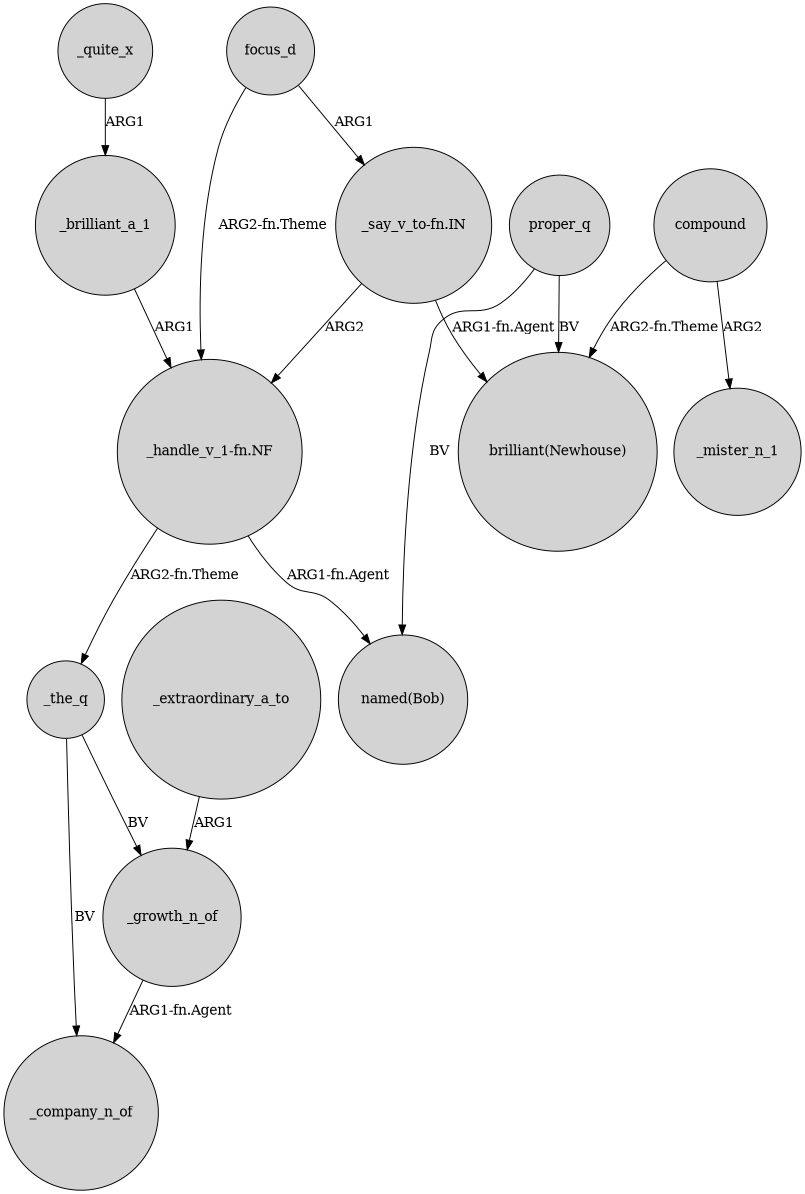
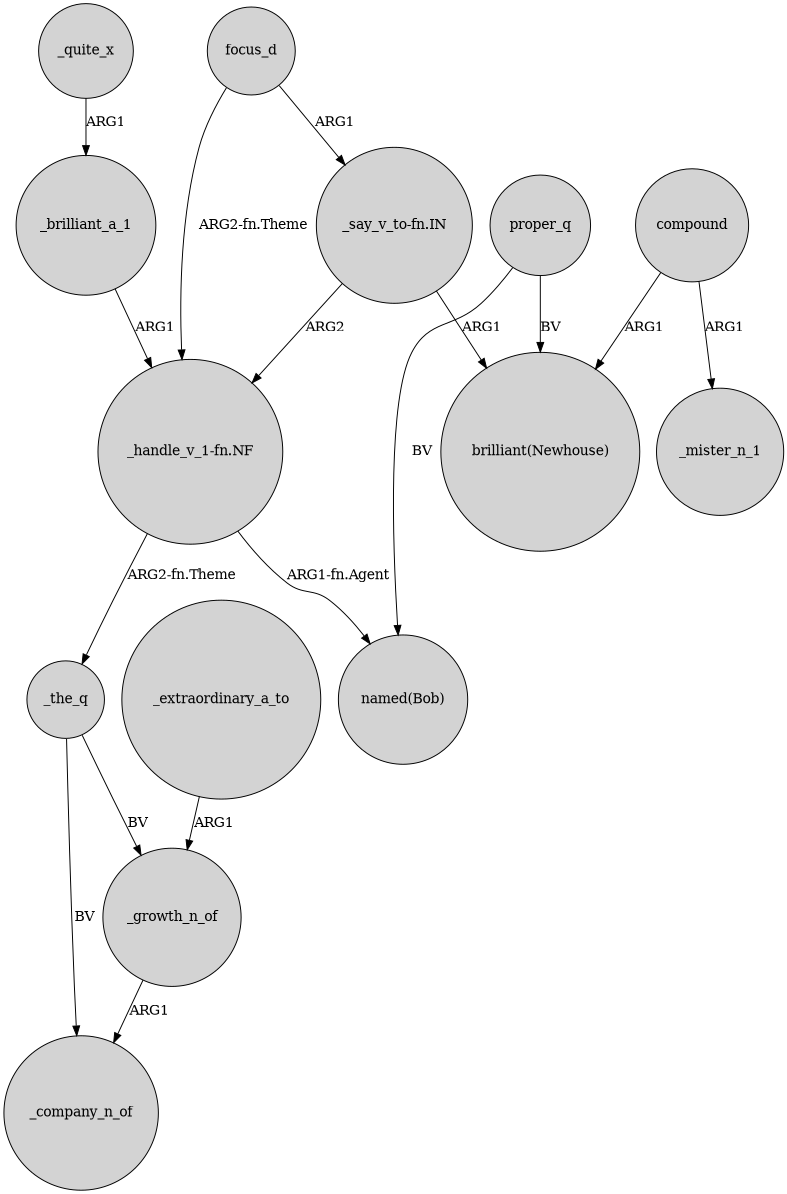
edge "_say_v_to-fn.IN" -> "brilliant(Newhouse)": label "ARG1-fn.Agent" -> "ARG1"
edge "compound" -> "brilliant(Newhouse)": label "ARG2-fn.Theme" -> "ARG1"
edge "compound" -> "_mister_n_1": label "ARG2" -> "ARG1"
edge "_growth_n_of" -> "_company_n_of": label "ARG1-fn.Agent" -> "ARG1"
